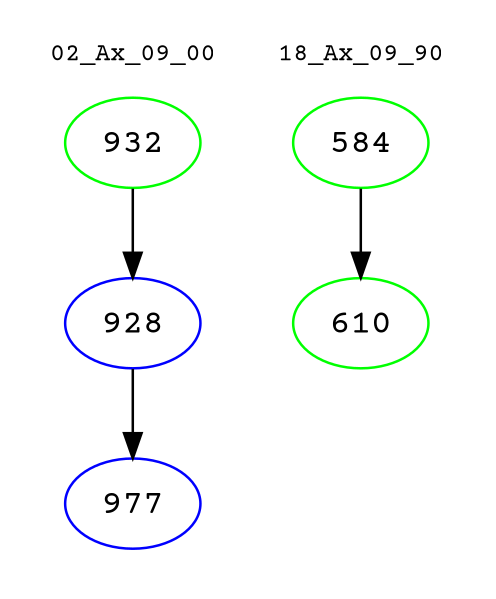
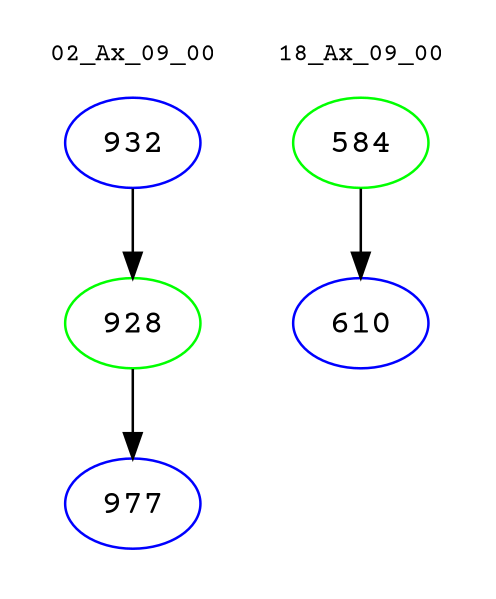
cluster "18_Ax_09_90": label "18_Ax_09_90" -> "18_Ax_09_00"
node "932": color green -> blue
node "928": color blue -> green
node "610": color green -> blue
